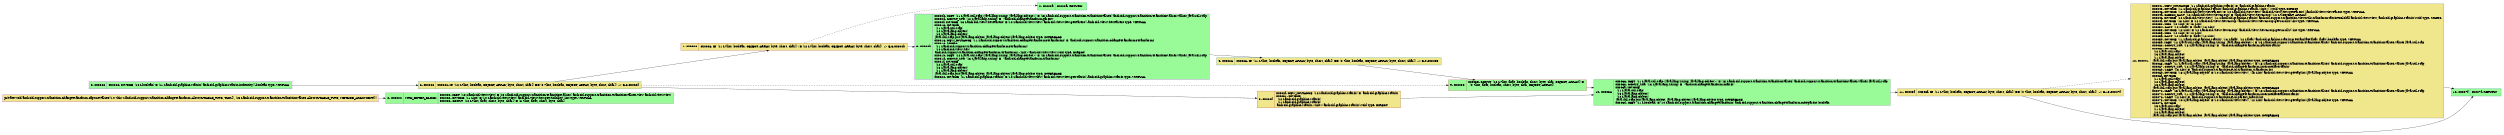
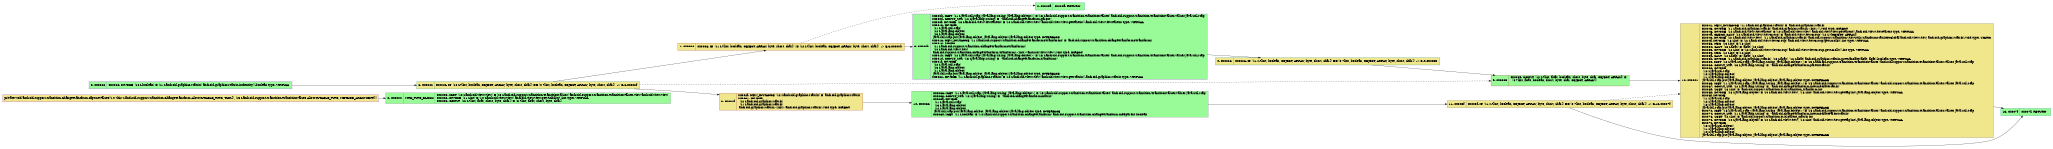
edge "9: 0x0035" -> "10: 0x0036": now "9: 0x0035" -> "12: 0x0041"
node "0: 0x0000": text "MTH_ENTER_BLOCK" -> "MTH_TYPE_BLOCK"
node "12: 0x0041": text "(r5 I:java.util.Map)" -> "(r5 I:java.util.Object)"
